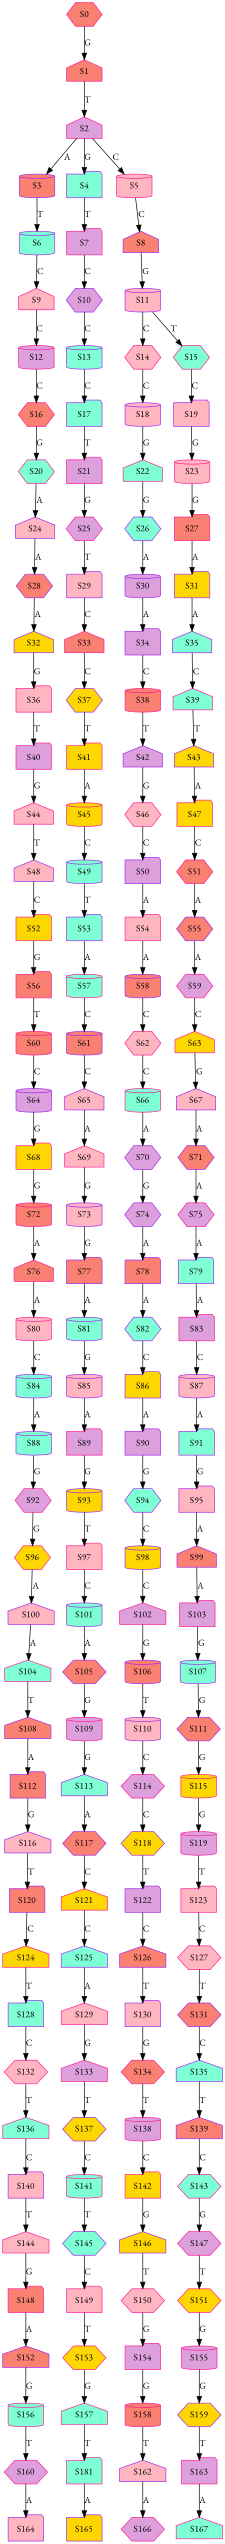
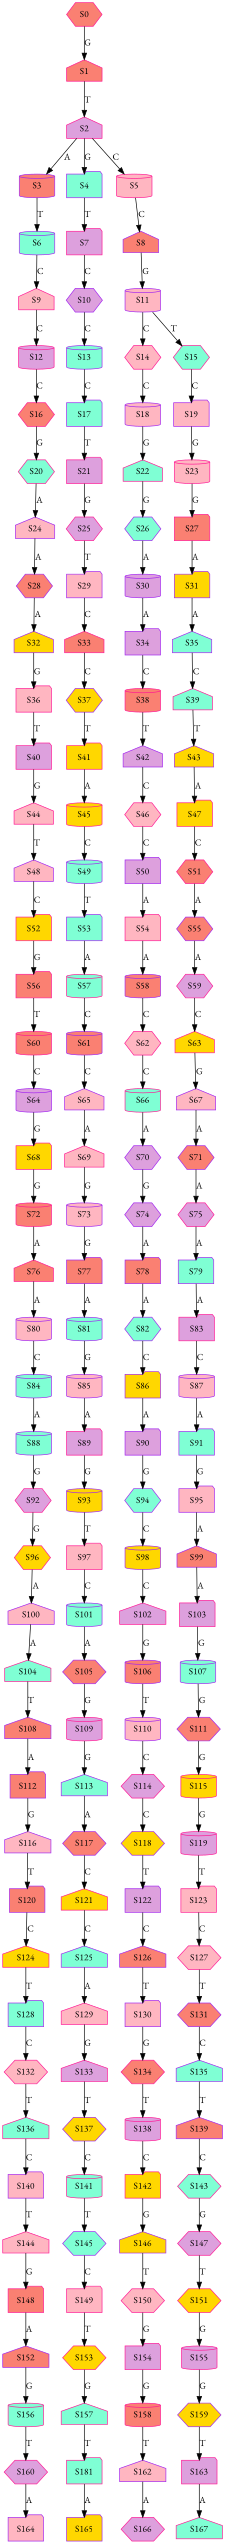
edge "S42" -> "S46": label "G" -> "C"
node "S80": color deeppink -> purple
